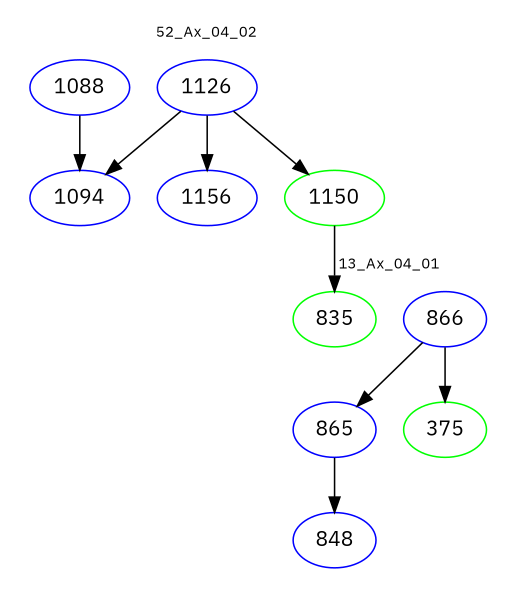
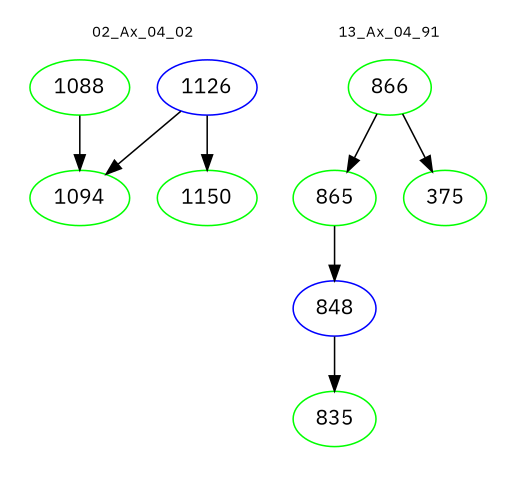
cluster "52_Ax_04_02": label "52_Ax_04_02" -> "02_Ax_04_02"
node "1088": color blue -> green
node "1094": color blue -> green
node "1156": removed
edge "1150" -> "835": now "848" -> "835"
cluster "13_Ax_04_01": label "13_Ax_04_01" -> "13_Ax_04_91"
node "866": color blue -> green
node "865": color blue -> green
